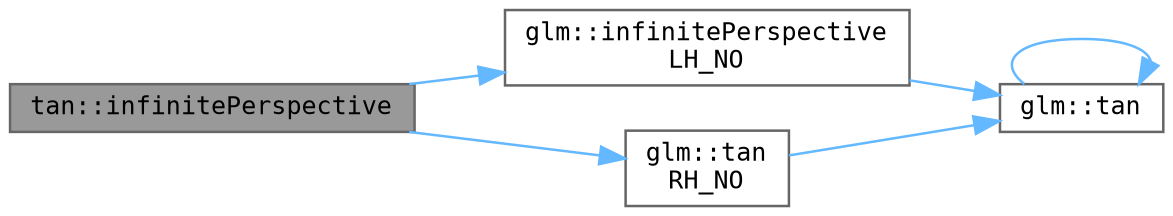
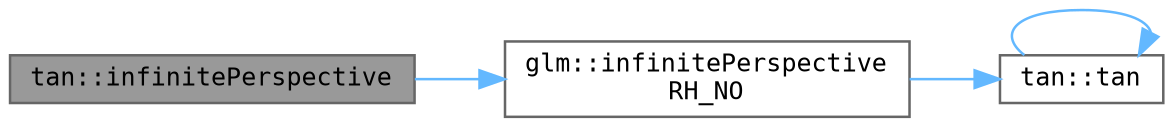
node "glm::infinitePerspective LH_NO": removed
node "glm::tan": label "glm::tan" -> "tan::tan"
node "glm::tan RH_NO": label "glm::tan RH_NO" -> "glm::infinitePerspective RH_NO"
